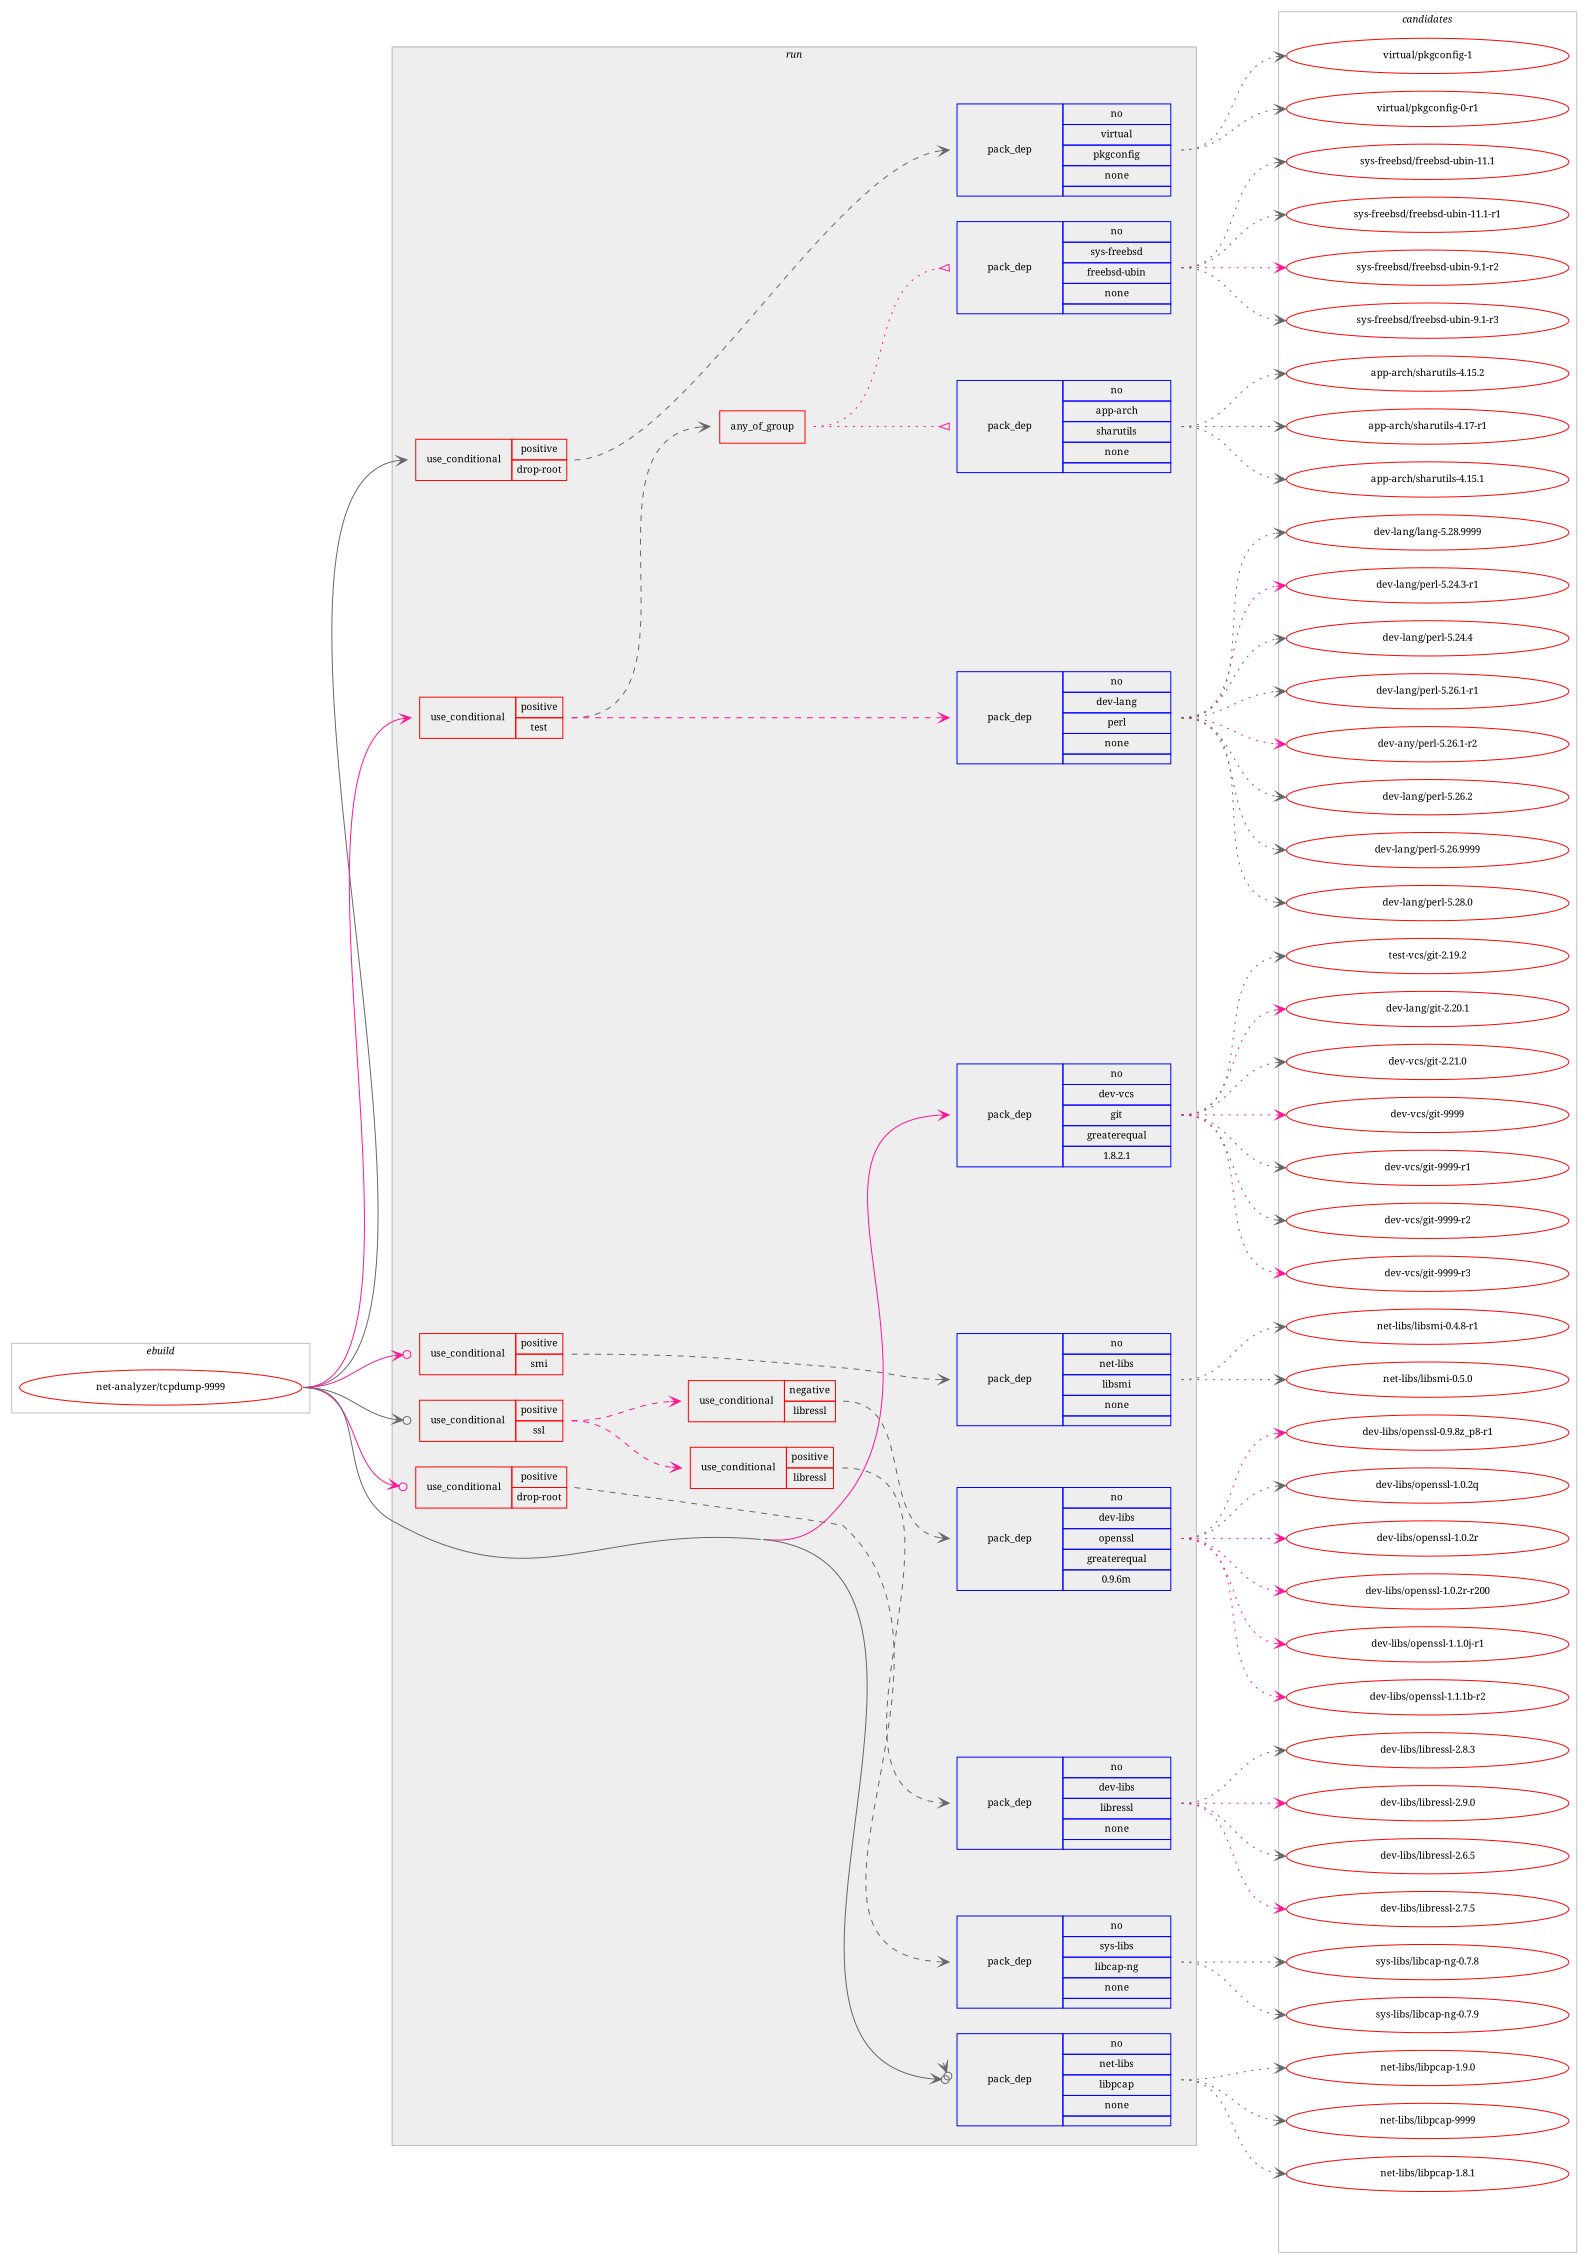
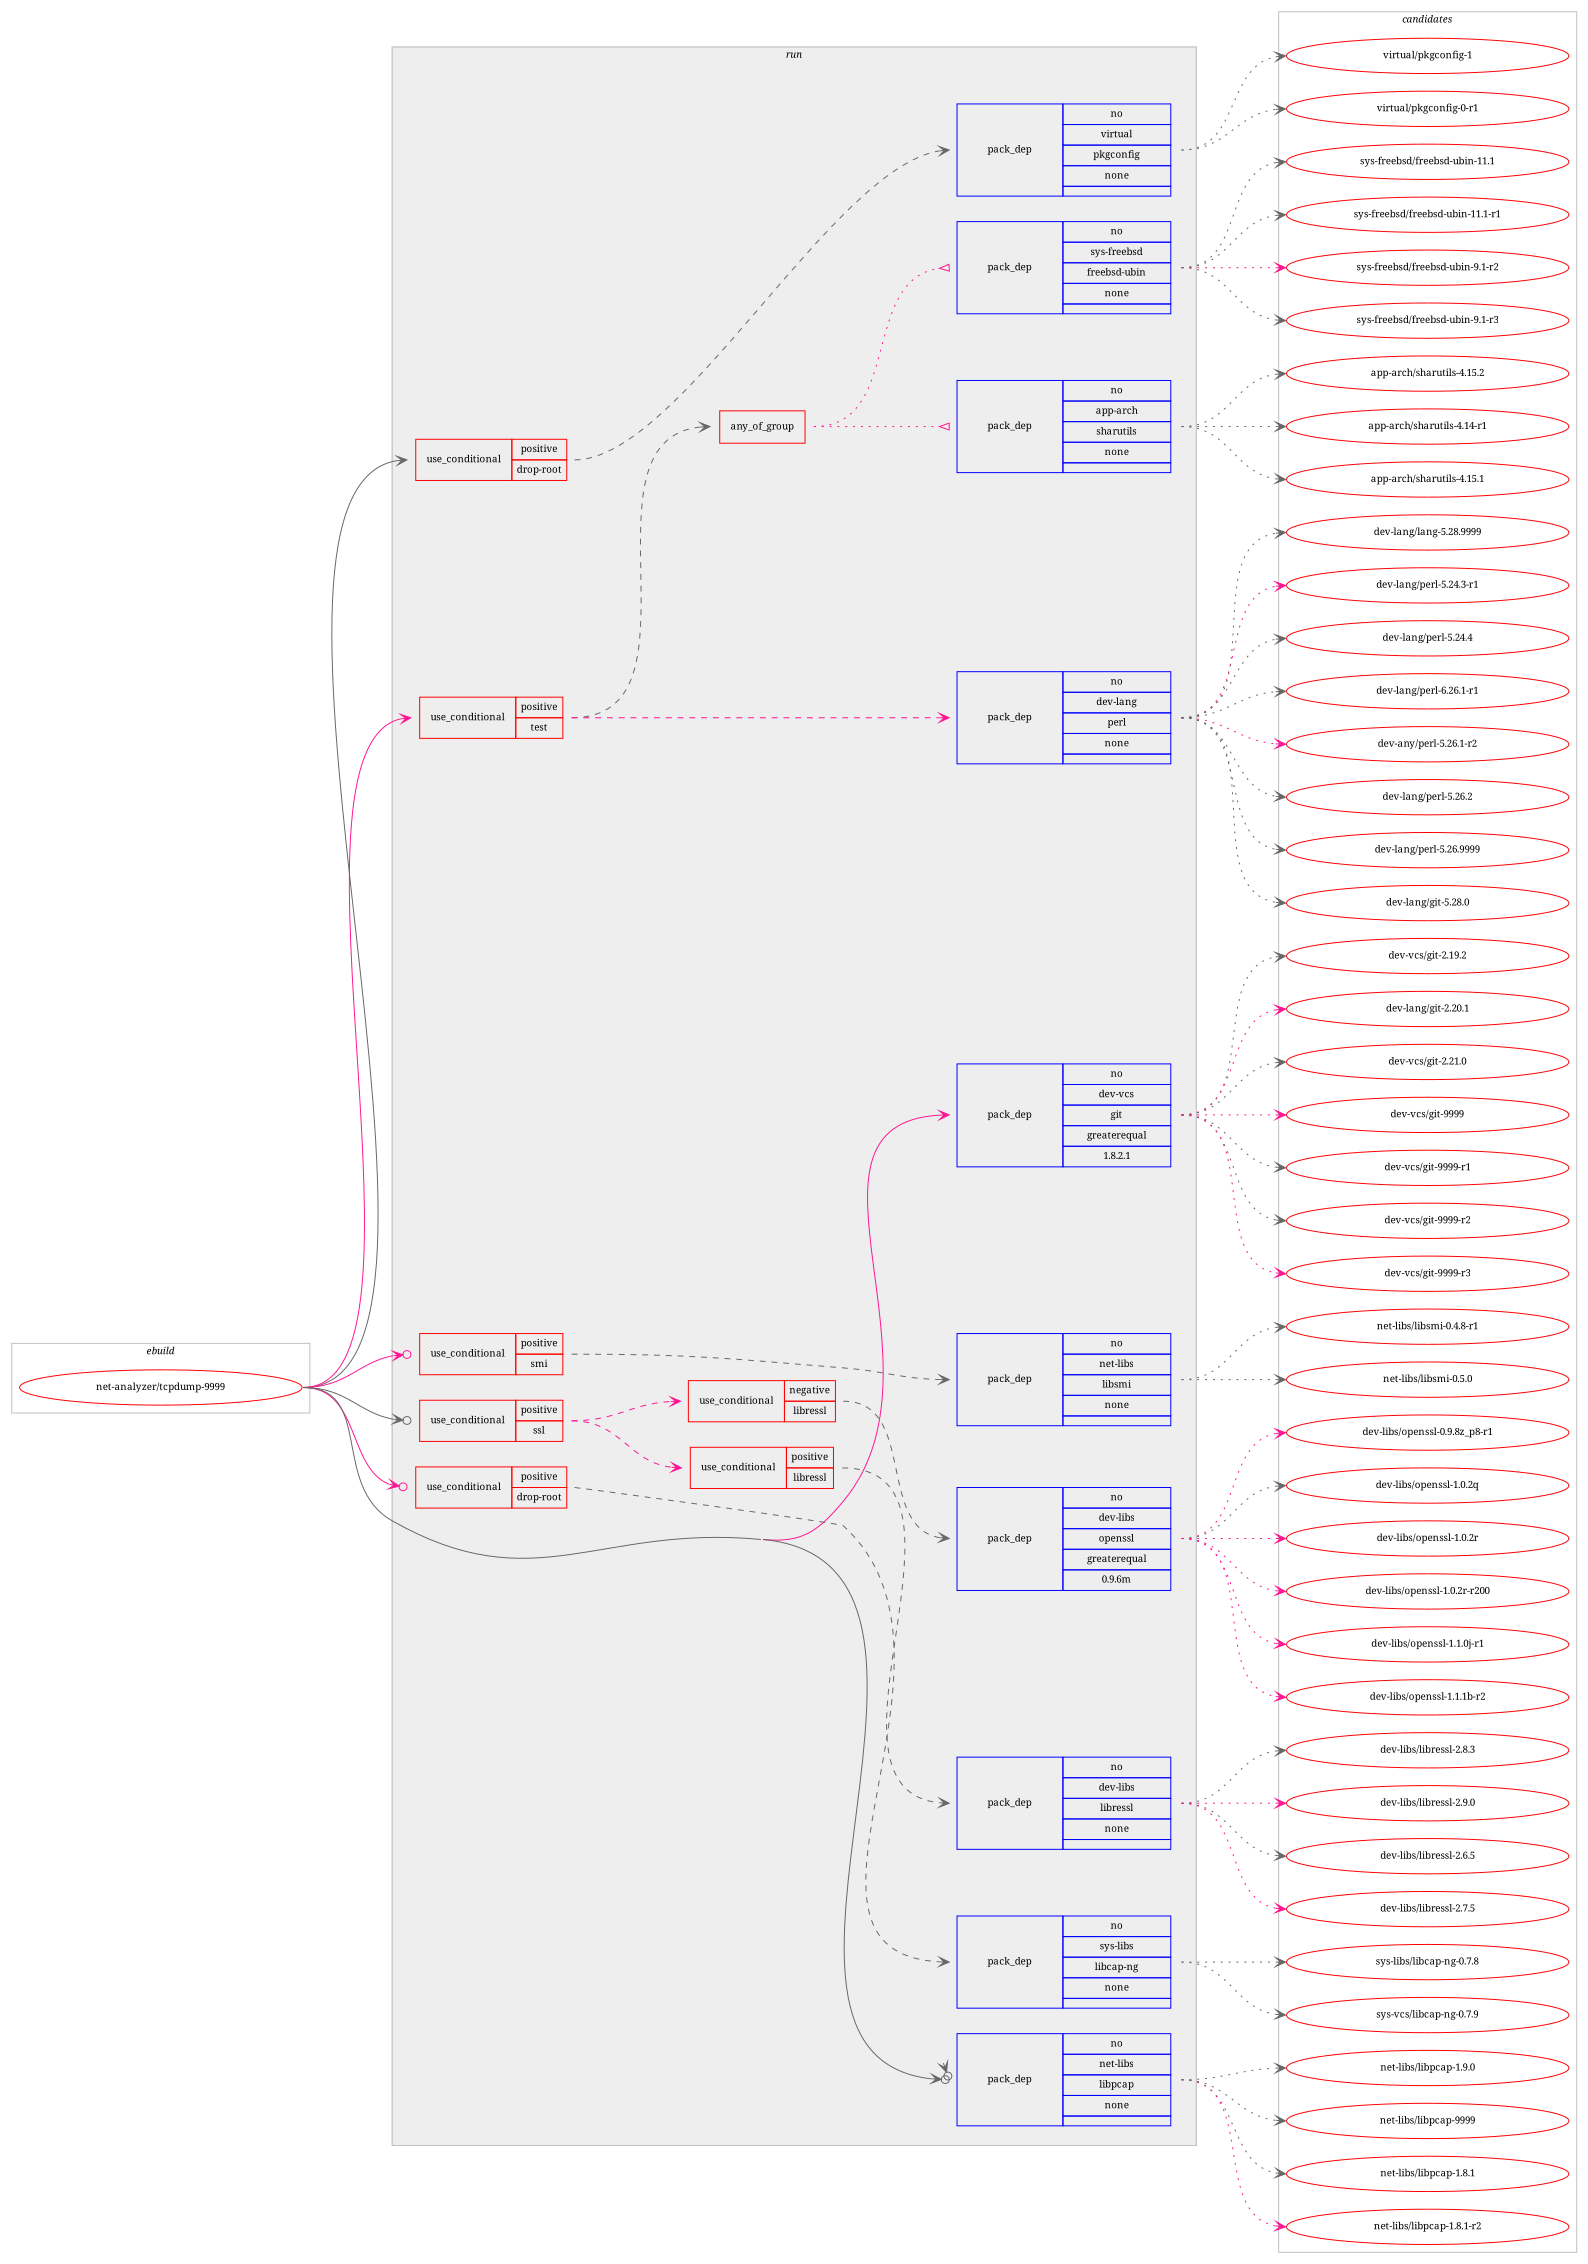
node "app-arch/sharutils-4.17-r1": label "app-arch/sharutils-4.17-r1" -> "app-arch/sharutils-4.14-r1"
node "dev-lang/perl-5.26.1-r1": label "dev-lang/perl-5.26.1-r1" -> "dev-lang/perl-6.26.1-r1"
node "dev-lang/perl-5.28.0": label "dev-lang/perl-5.28.0" -> "dev-lang/git-5.28.0"
node "test-vcs/git-2.19.2": label "test-vcs/git-2.19.2" -> "dev-vcs/git-2.19.2"
node "sys-libs/libcap-ng-0.7.9": label "sys-libs/libcap-ng-0.7.9" -> "sys-vcs/libcap-ng-0.7.9"
node "net-libs/libpcap-1.8.1-r2": added
